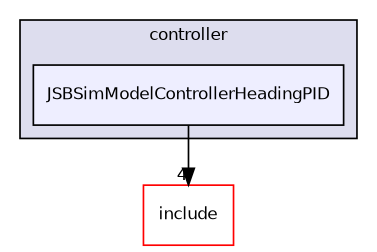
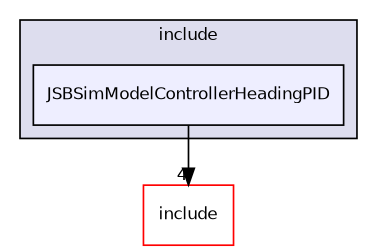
cluster "controller": label "controller" -> "include"
